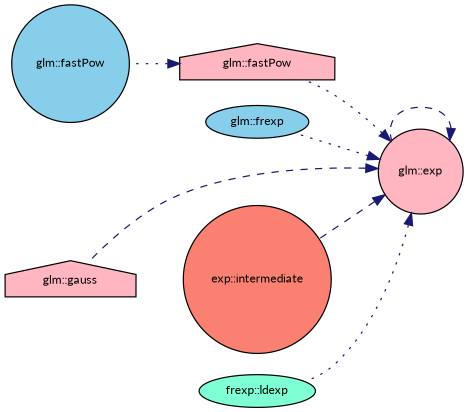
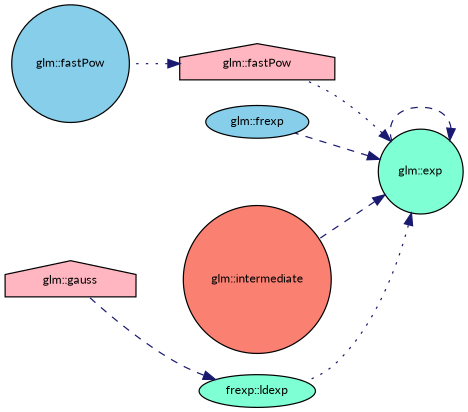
edge "glm::frexp" -> "glm::exp": style dotted -> dashed
node "glm::exp": fillcolor lightpink -> aquamarine
edge "glm::gauss" -> "glm::exp": now "glm::gauss" -> "frexp::ldexp"
node "exp::intermediate": label "exp::intermediate" -> "glm::intermediate"
